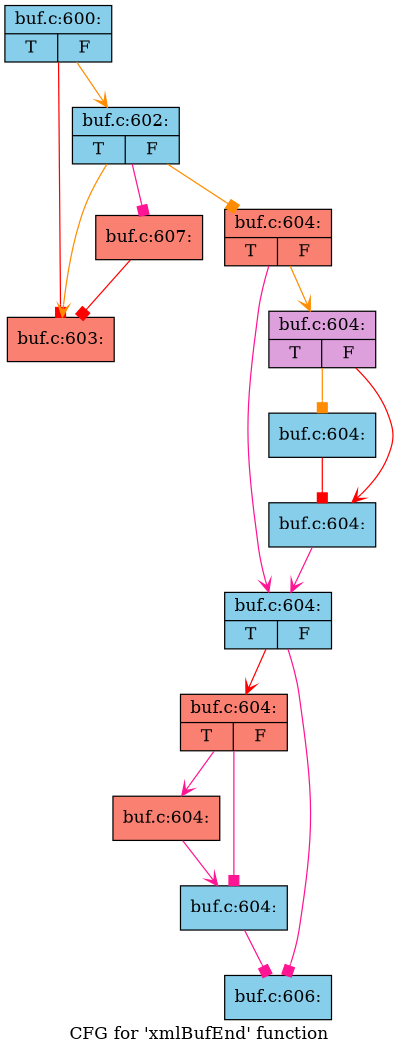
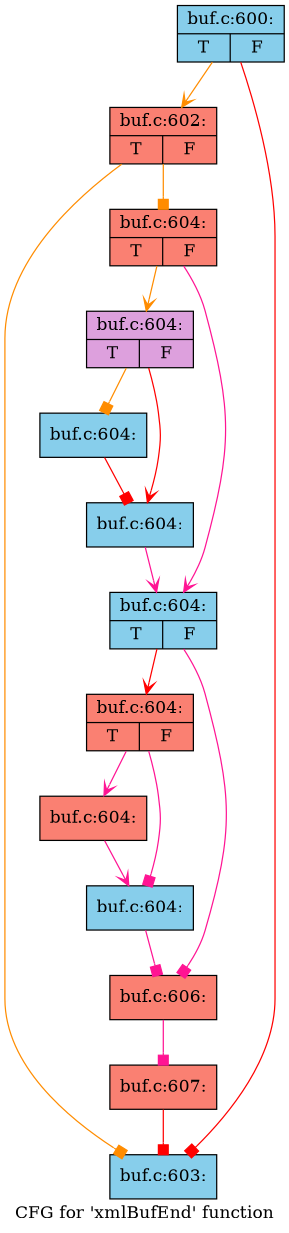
node "buf.c:602:": fillcolor skyblue -> salmon
edge "buf.c:602:" -> "buf.c:607:": now "buf.c:606:" -> "buf.c:607:"
edge "buf.c:602:" -> "buf.c:603:": arrowhead vee -> box
node "buf.c:603:": fillcolor salmon -> skyblue
node "buf.c:606:": fillcolor skyblue -> salmon
